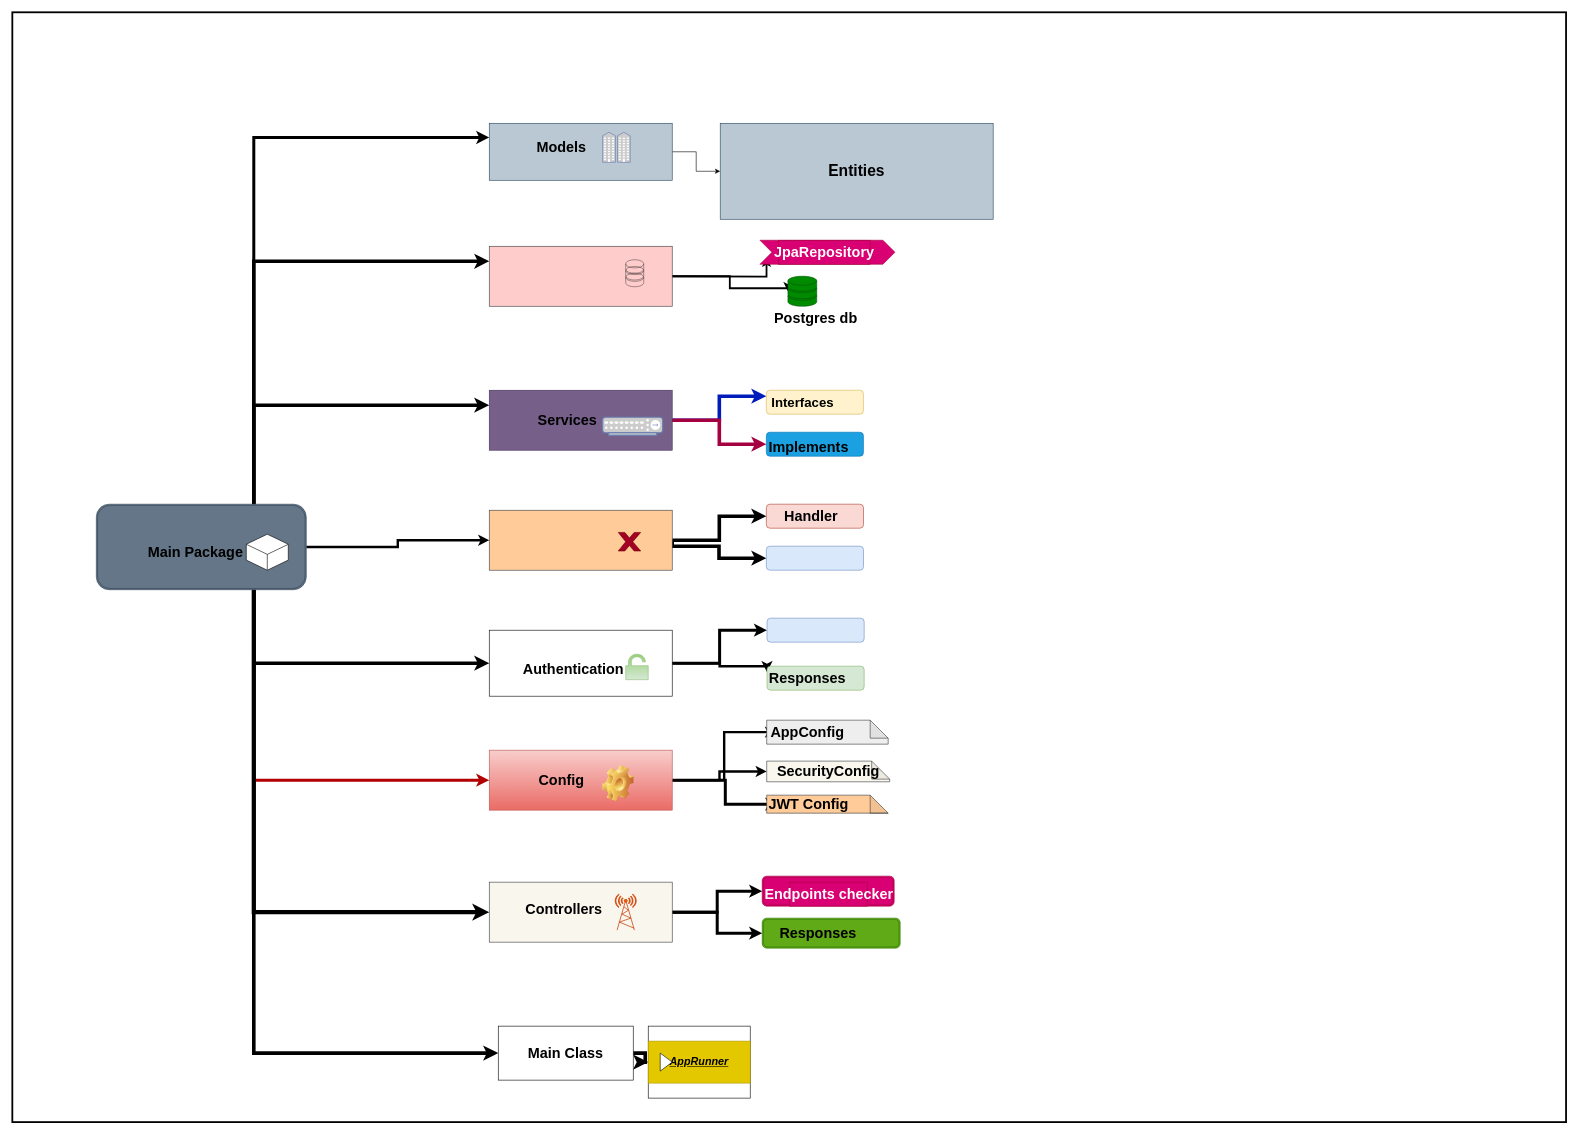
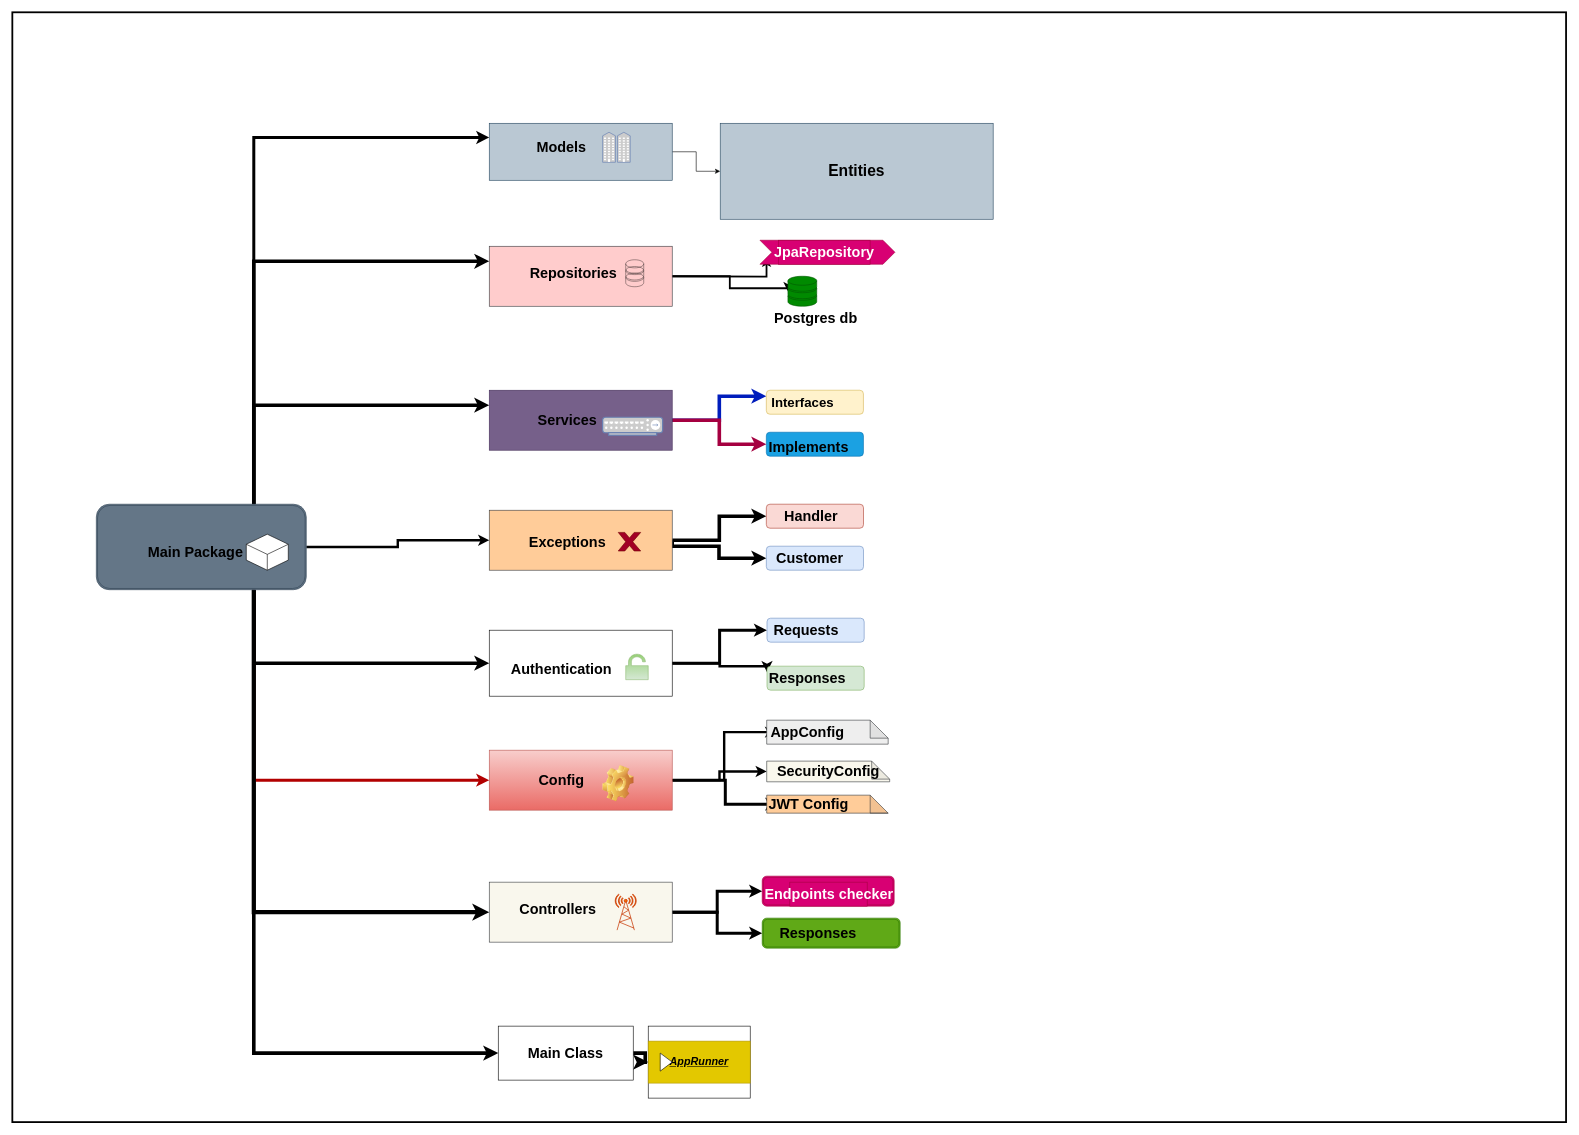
node "Repositories": added
node "Exceptions": added
node "Customer": added
node "Requests": added
node "Authentication": moved (573, 669) -> (561, 669)
node "Controllers": moved (564, 909) -> (558, 909)
